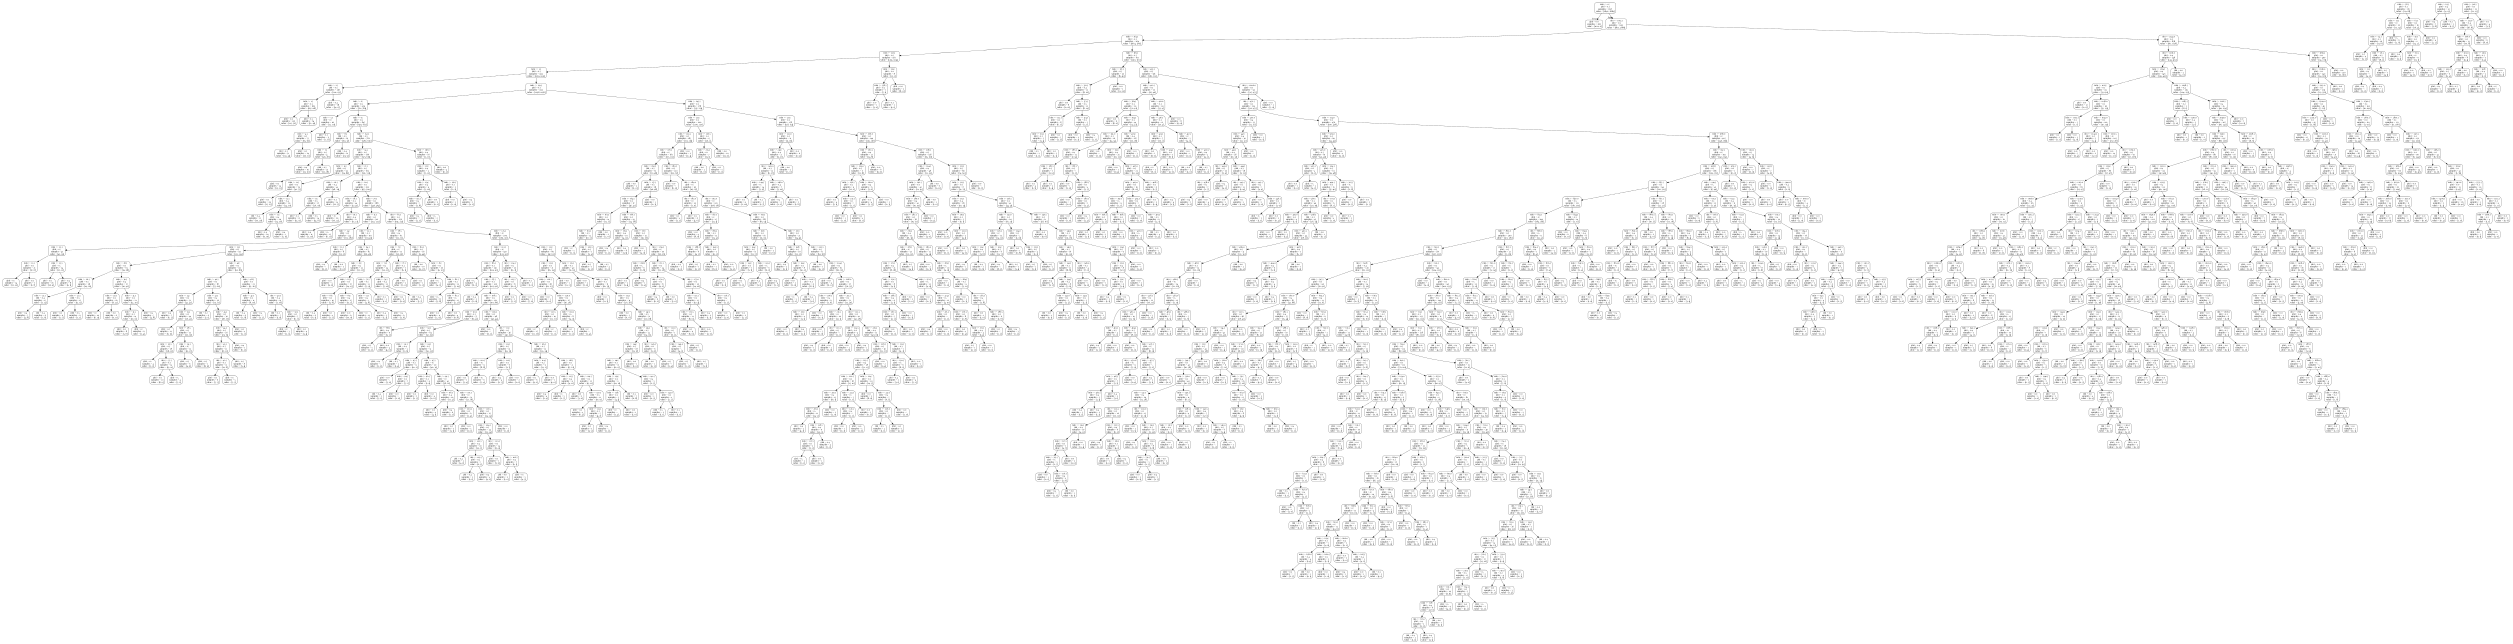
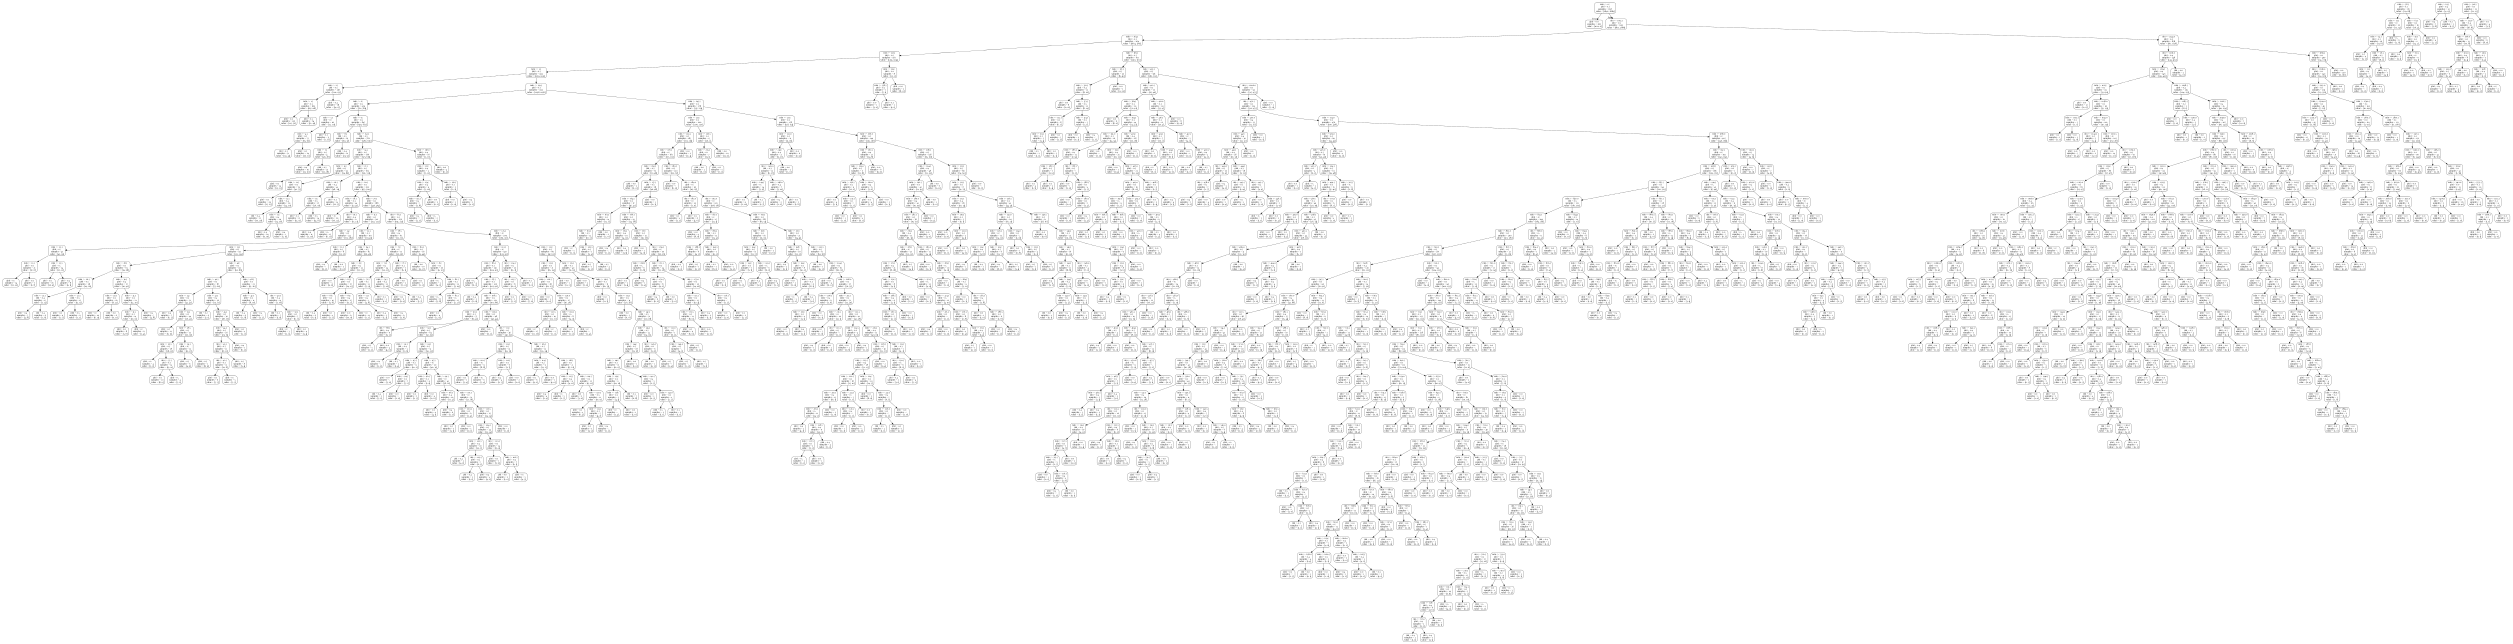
edge "rain <= 2005.5 gini = 0.1 samples = 16 value = [1, 29]" -> "rain <= 1999.0 gini = 0.2 samples = 7 value = [1, 10]": now "rain <= 1687.0 gini = 0.4 samples = 181 value = [87, 207]" -> "rain <= 1999.0 gini = 0.2 samples = 7 value = [1, 10]"
edge "rain <= 164.5 gini = 0.5 samples = 57 value = [46, 45]" -> "rain <= 166.5 gini = 0.5 samples = 43 value = [34, 38]": reversed
edge "rain <= 2822.0 gini = 0.1 samples = 21 value = [1, 34]" -> "rain <= 2812.5 gini = 0.2 samples = 8 value = [1, 9]": added
edge "rain <= 946.5 gini = 0.4 samples = 11 value = [5, 15]" -> "rain <= 953.5 gini = 0.2 samples = 4 value = [1, 7]": added
edge "rain <= 1628.0 gini = 0.4 samples = 7 value = [4, 8]" -> "rain <= 1638.5 gini = 0.3 samples = 6 value = [2, 8]": added
edge "rain <= 478.5 gini = 0.5 samples = 22 value = [16, 15]" -> "rain <= 461.5 gini = 0.5 samples = 4 value = [3, 2]": now "rain <= 463.5 gini = 0.5 samples = 19 value = [11, 15]" -> "rain <= 461.5 gini = 0.5 samples = 4 value = [3, 2]"
node "gini = 0.0 samples = 4 value = [0, 8]": removed
edge "rain <= 1153.5 gini = 0.4 samples = 13 value = [5, 15]" -> "rain <= 1145.5 gini = 0.4 samples = 3 value = [4, 2]": removed
edge "rain <= 145.5 gini = 0.5 samples = 24 value = [14, 23]" -> "rain <= 144.5 gini = 0.5 samples = 18 value = [13, 17]": now "rain <= 147.5 gini = 0.5 samples = 31 value = [20, 28]" -> "rain <= 144.5 gini = 0.5 samples = 18 value = [13, 17]"
edge "rain <= 1363.5 gini = 0.1 samples = 11 value = [1, 13]" -> "rain <= 1366.5 gini = 0.3 samples = 4 value = [1, 5]": now "rain <= 1363.5 gini = 0.1 samples = 11 value = [1, 13]" -> "rain <= 1402.5 gini = 0.5 samples = 10 value = [5, 8]"
edge "rain <= 622.5 gini = 0.5 samples = 11 value = [8, 6]" -> "rain <= 631.5 gini = 0.4 samples = 10 value = [8, 4]": reversed
node "gini = 0.4 samples = 4 value = [2, 6]": added
node "rain <= 727.5 gini = 0.5 samples = 24 value = [14, 25]": removed
